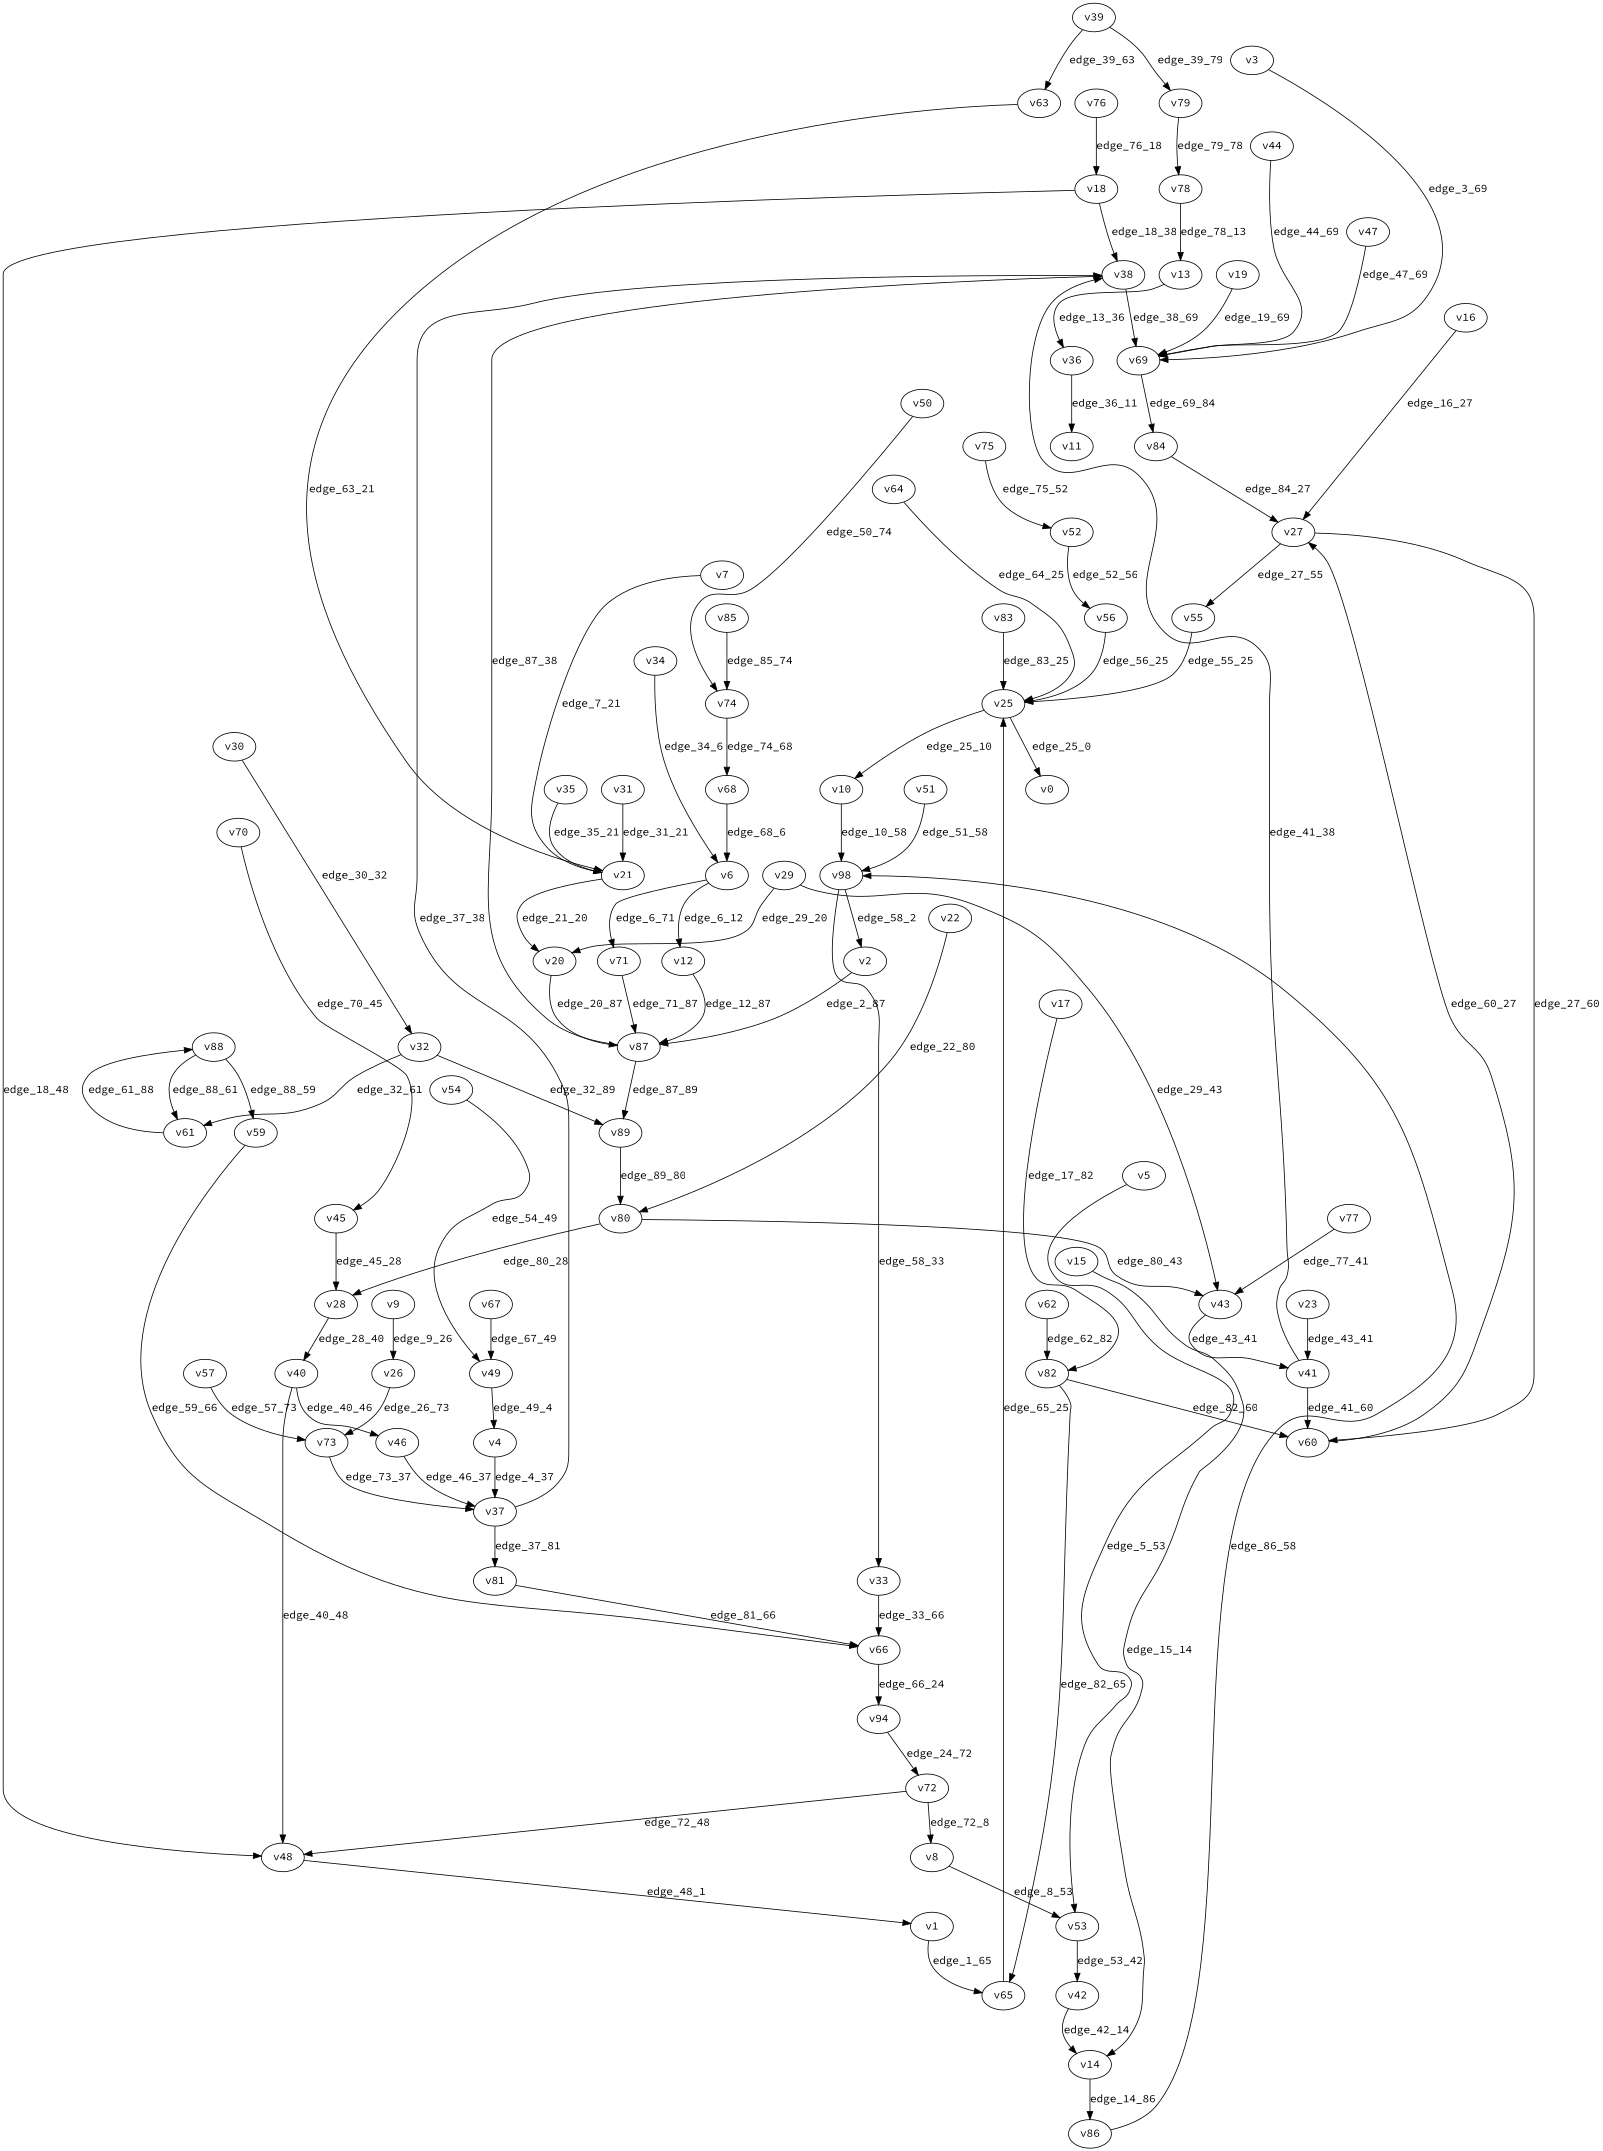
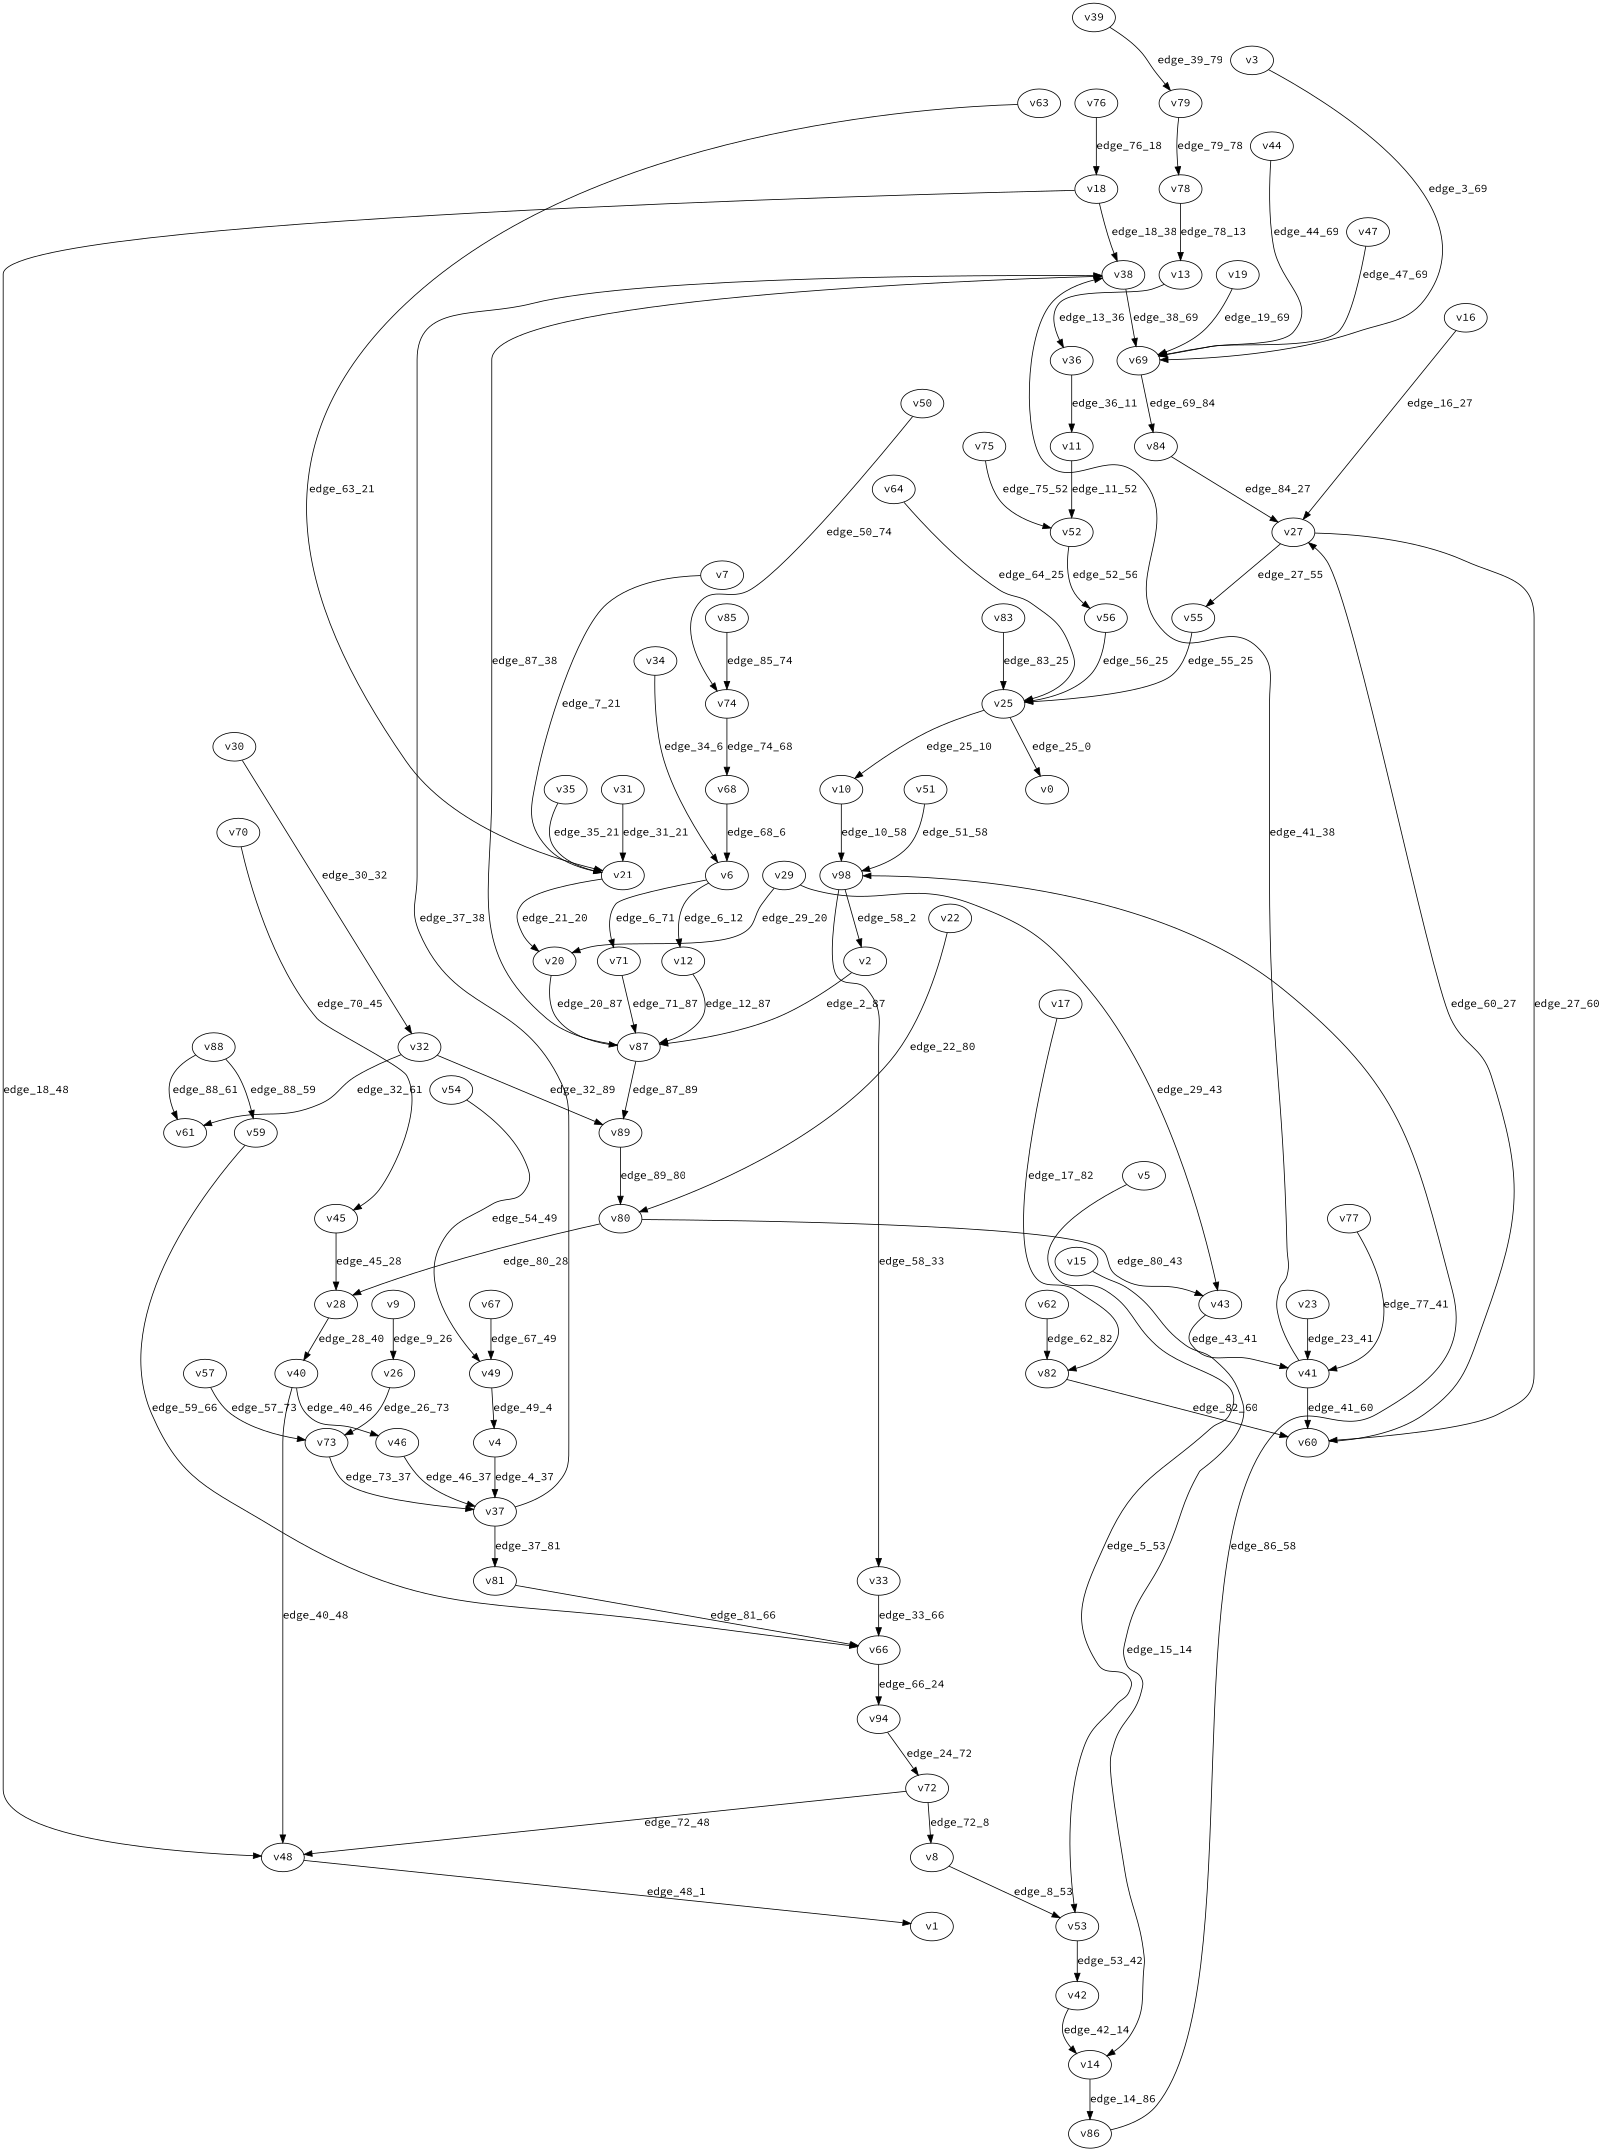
edge "v39" -> "v63": removed, label "edge_39_63"
edge "v11" -> "v52": added, label "edge_11_52"
edge "v61" -> "v88": removed, label "edge_61_88"
edge "v77" -> "v43": now "v77" -> "v41"
edge "v23" -> "v41": label "edge_43_41" -> "edge_23_41"
node "v65": removed
